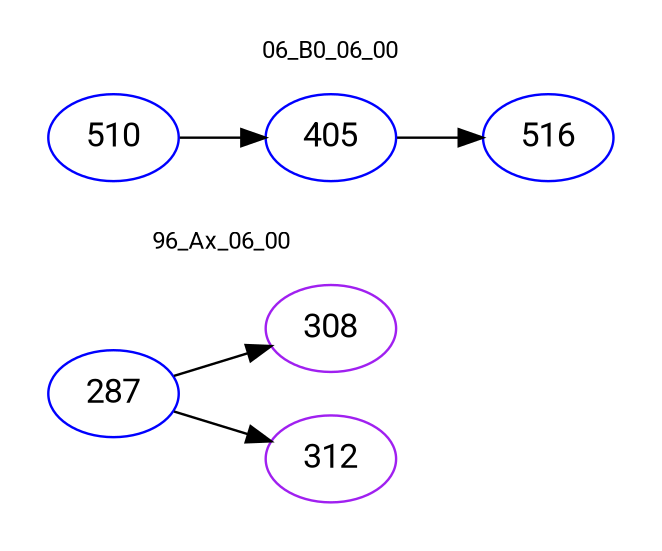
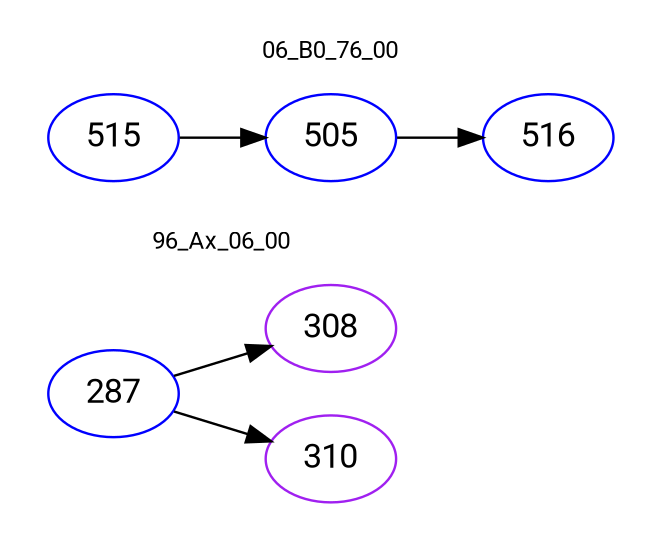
cluster "06_B0_06_00": label "06_B0_06_00" -> "06_B0_76_00"
node "510": label "510" -> "515"
node "405": label "405" -> "505"
node "312": label "312" -> "310"
